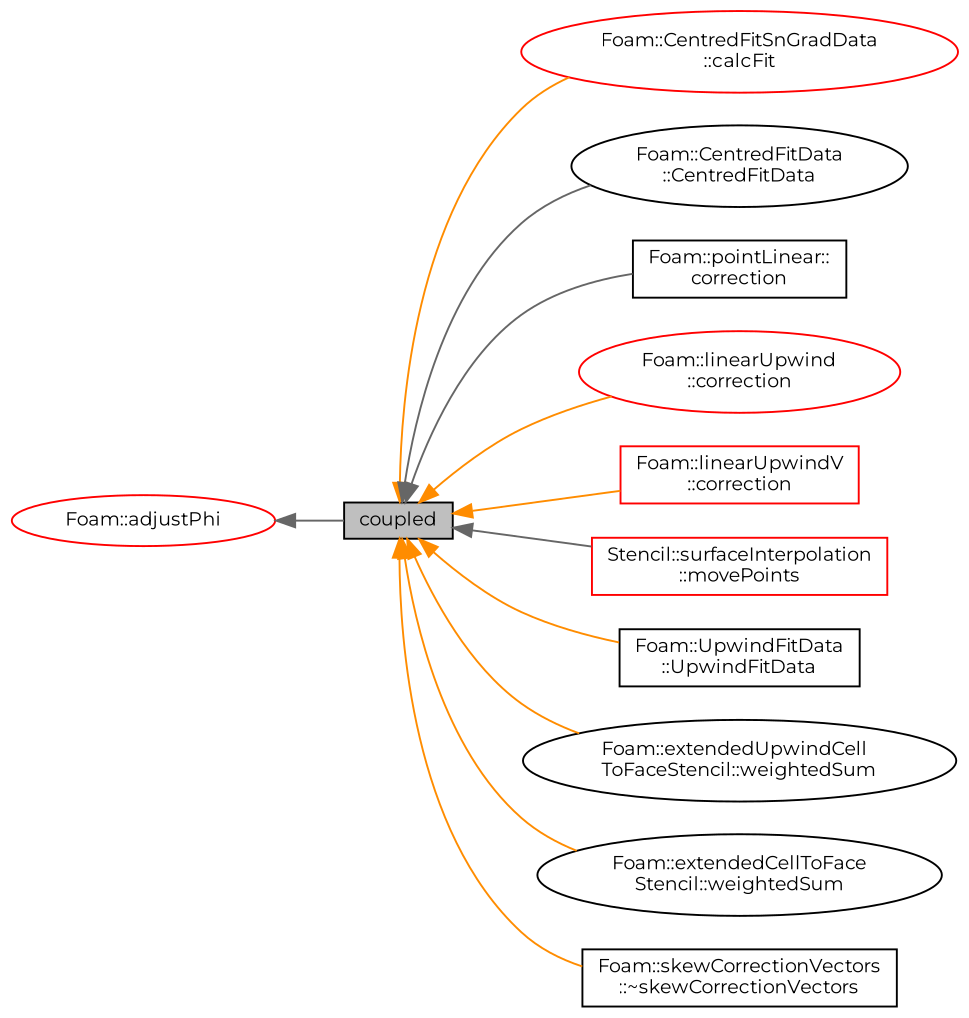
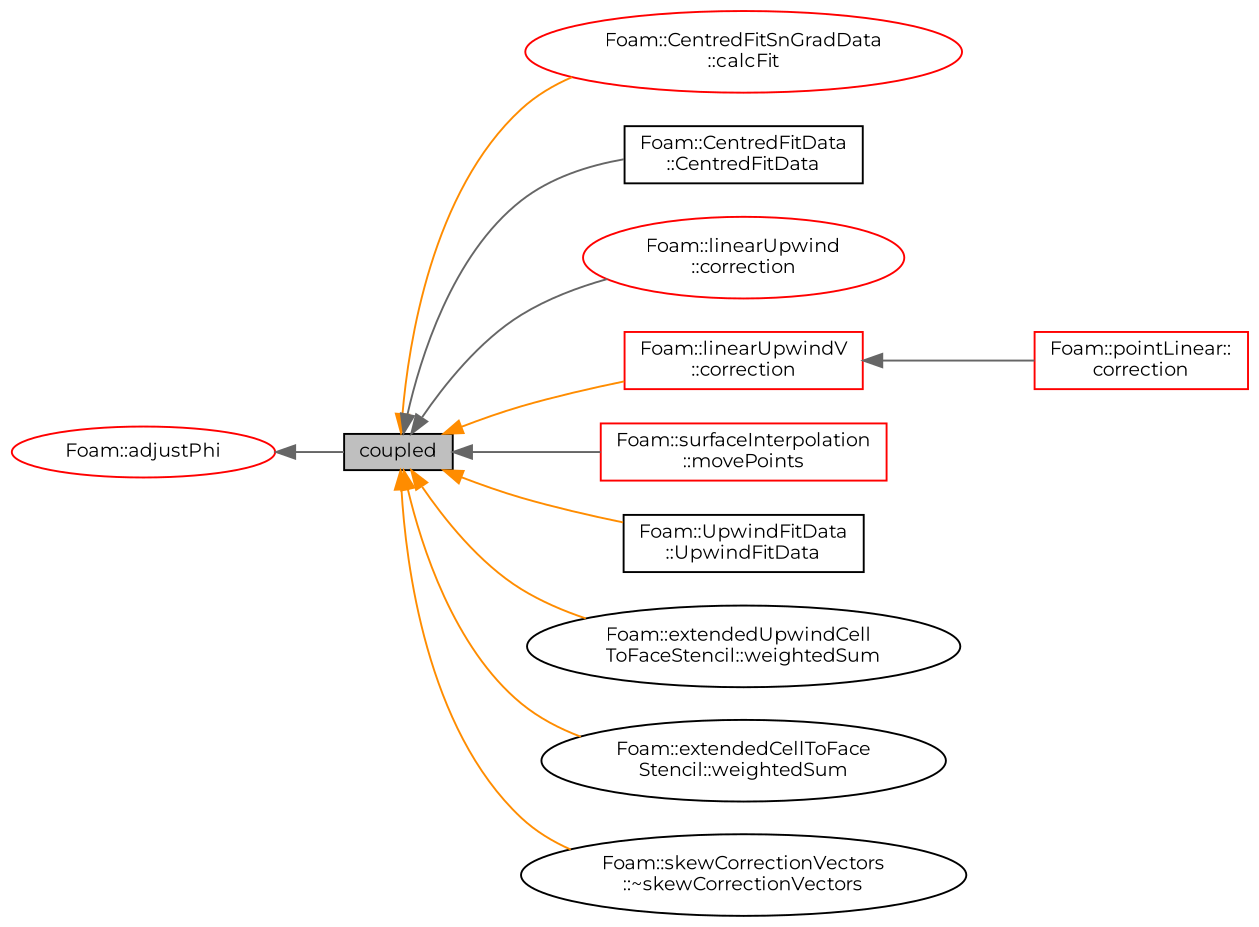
node "Foam::CentredFitData ::CentredFitData": shape ellipse -> box
node "Foam::pointLinear:: correction": color black -> red
edge "Foam::pointLinear:: correction" -> "coupled": now "Foam::pointLinear:: correction" -> "Foam::linearUpwindV ::correction"
edge "Foam::linearUpwind ::correction" -> "coupled": color darkorange -> gray40
node "Stencil::surfaceInterpolation ::movePoints": label "Stencil::surfaceInterpolation ::movePoints" -> "Foam::surfaceInterpolation ::movePoints"
node "Foam::skewCorrectionVectors ::~skewCorrectionVectors": shape box -> ellipse
